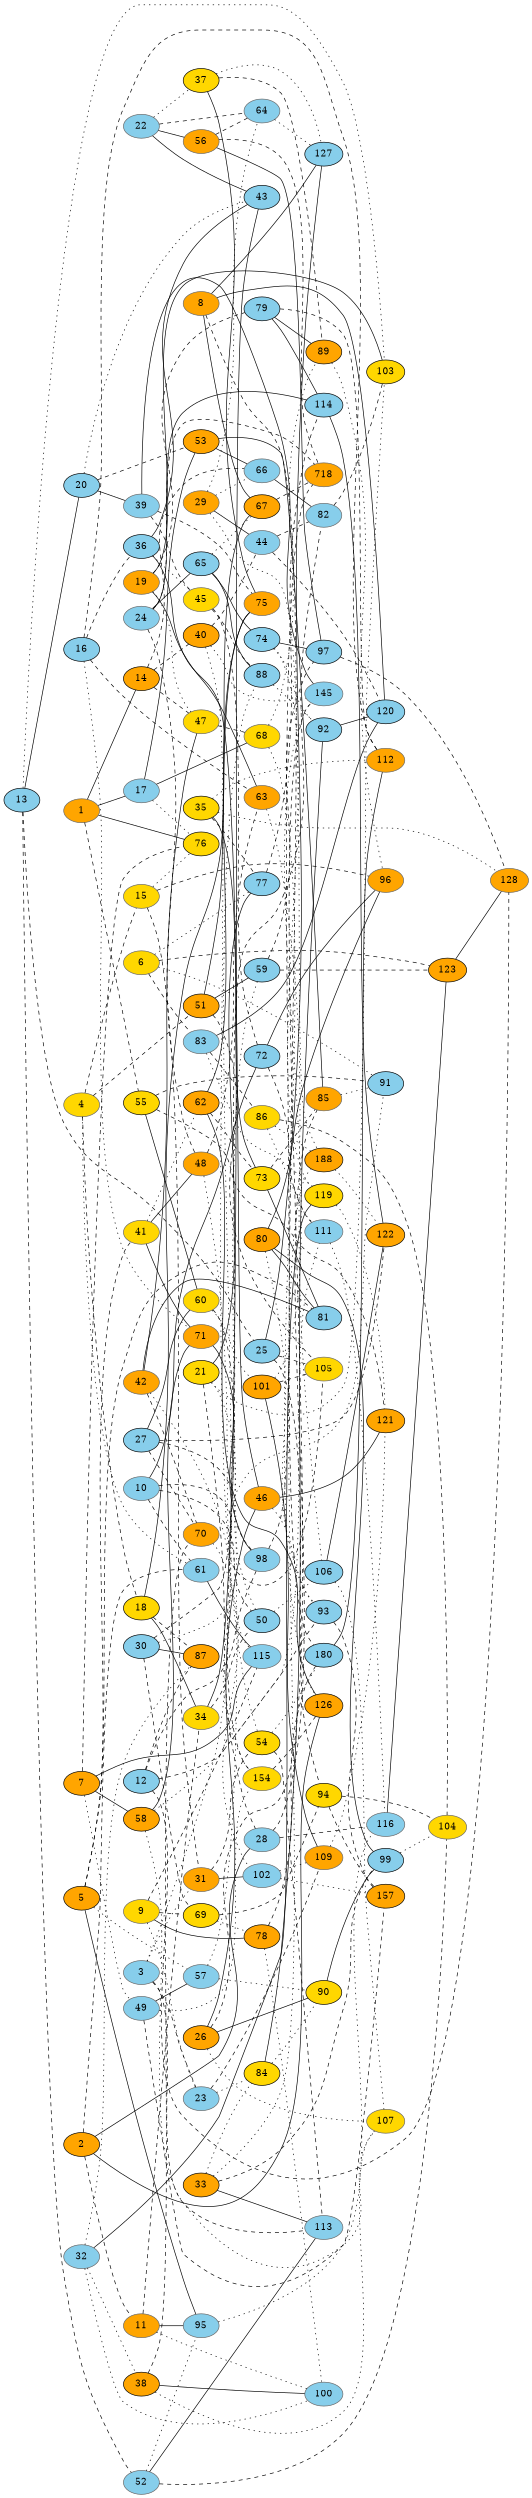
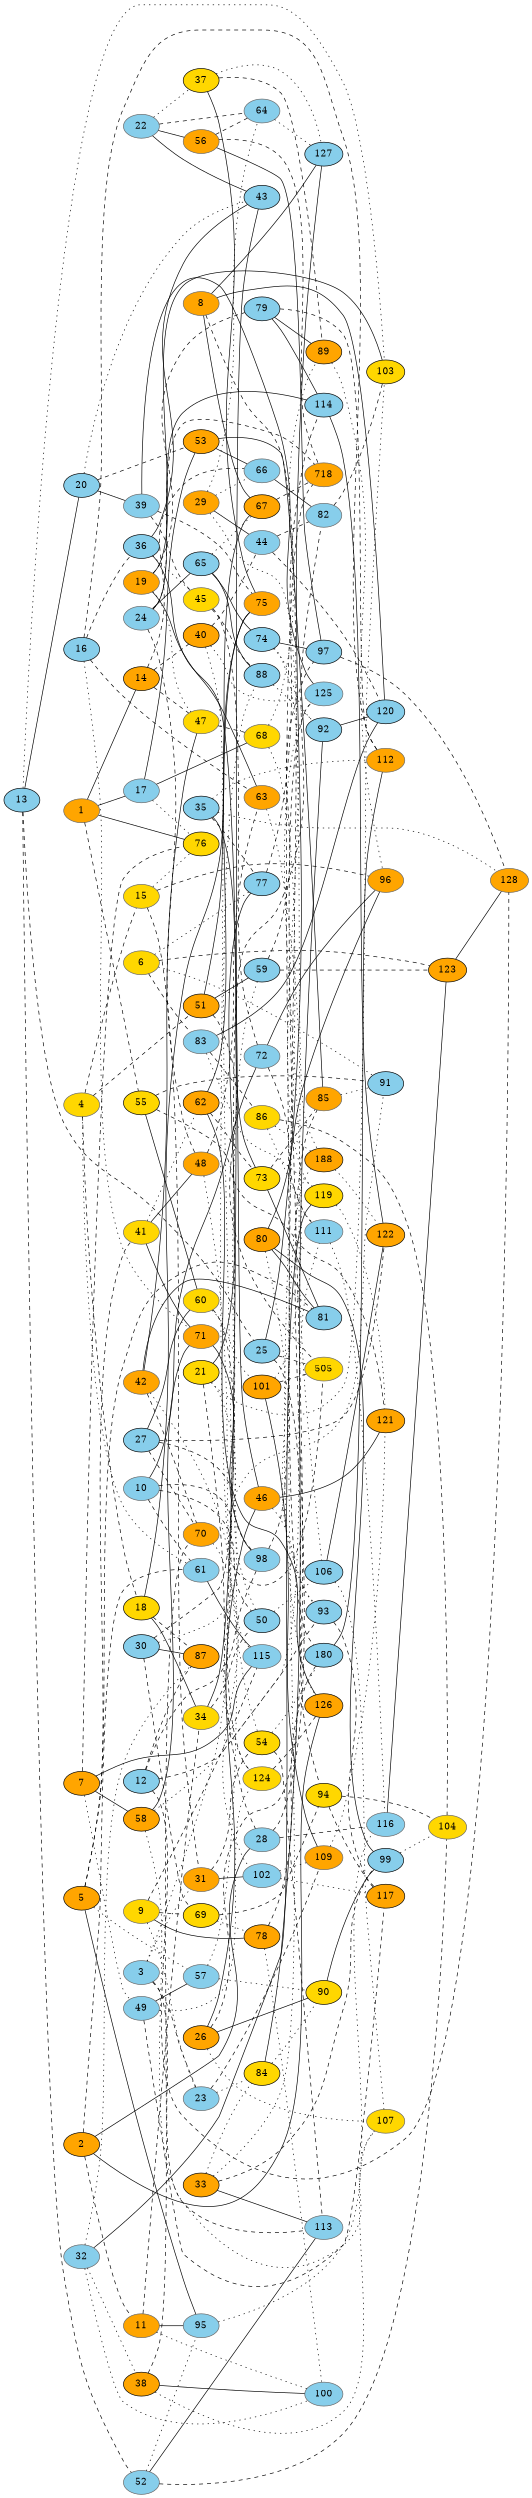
node "145": label "145" -> "125"
node "35": fillcolor gold -> skyblue
node "72": color black -> gray40
node "105": label "105" -> "505"
node "154": label "154" -> "124"
node "157": label "157" -> "117"
